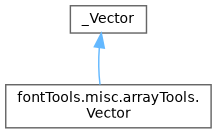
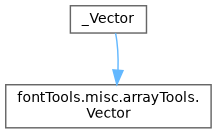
edge "fontTools.misc.arrayTools. Vector" -> "_Vector": reversed
